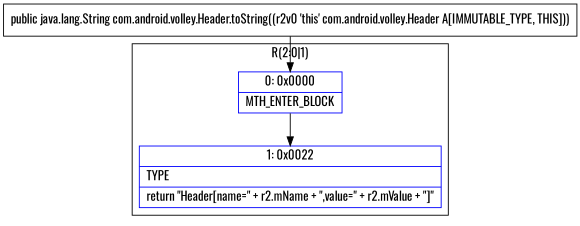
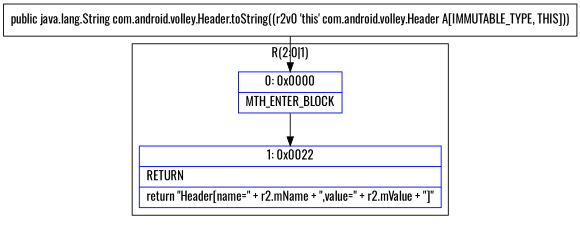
node "1: 0x0022": text "TYPE" -> "RETURN"
